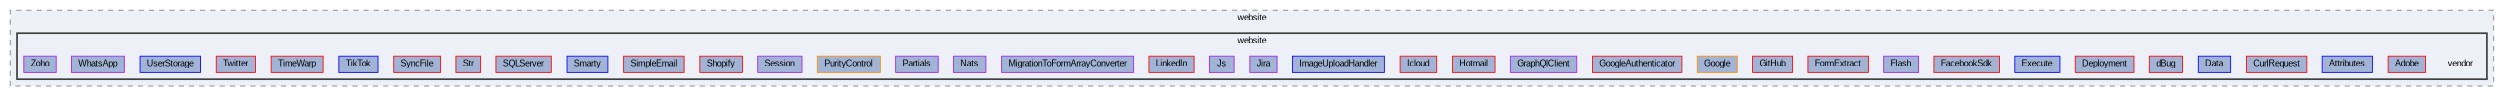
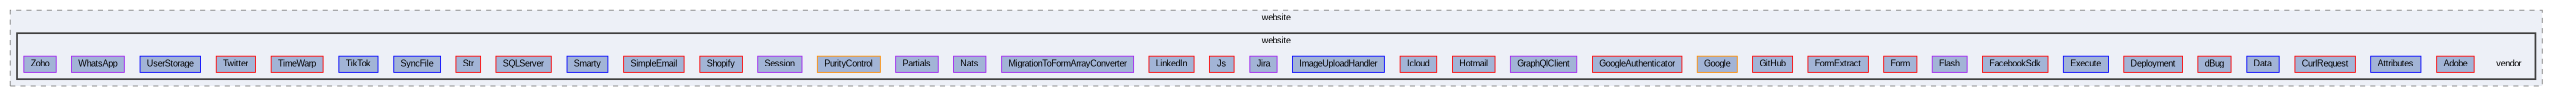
node "SyncFile": color red -> blue
node "Js": color purple -> red
node "Form": added
